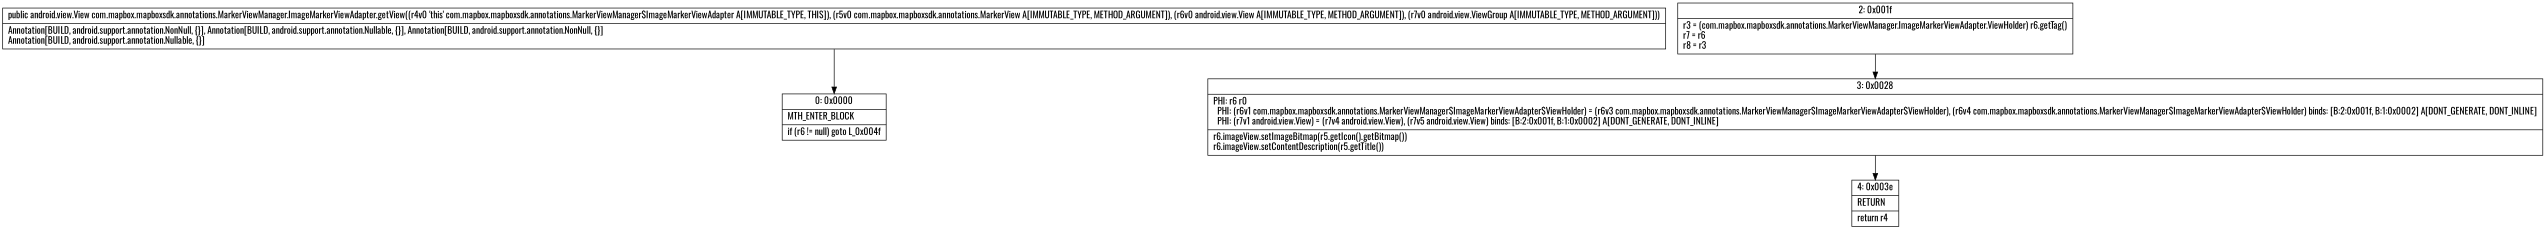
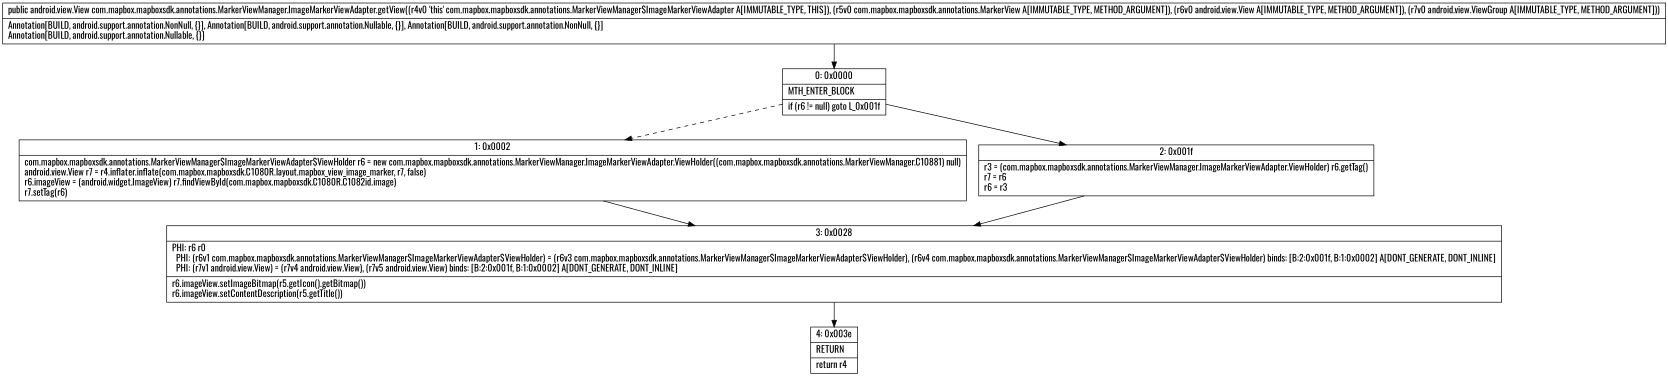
node "2: 0x001f": text "r8 = r3" -> "r6 = r3"
edge "0: 0x0000" -> "2: 0x001f": added
node "0: 0x0000": text "if (r6 != null) goto L_0x004f" -> "if (r6 != null) goto L_0x001f"
node "1: 0x0002": added
